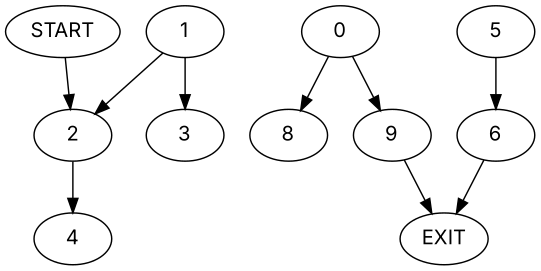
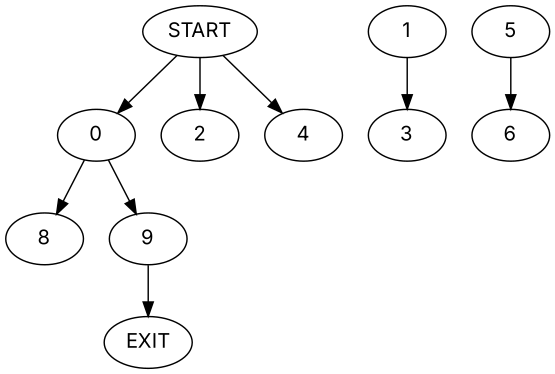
edge "1" -> "2": removed
edge "START" -> "0": added
edge "2" -> "4": now "START" -> "4"
edge "6" -> "EXIT": removed
